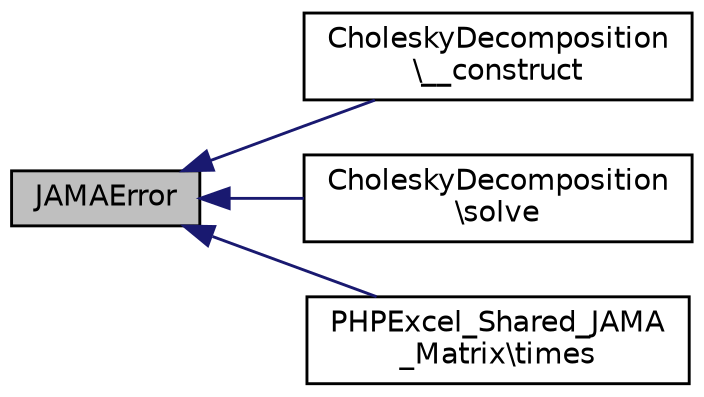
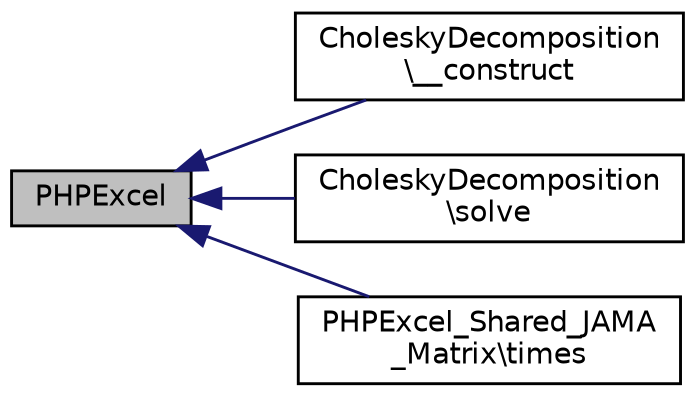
node "JAMAError": label "JAMAError" -> "PHPExcel"
